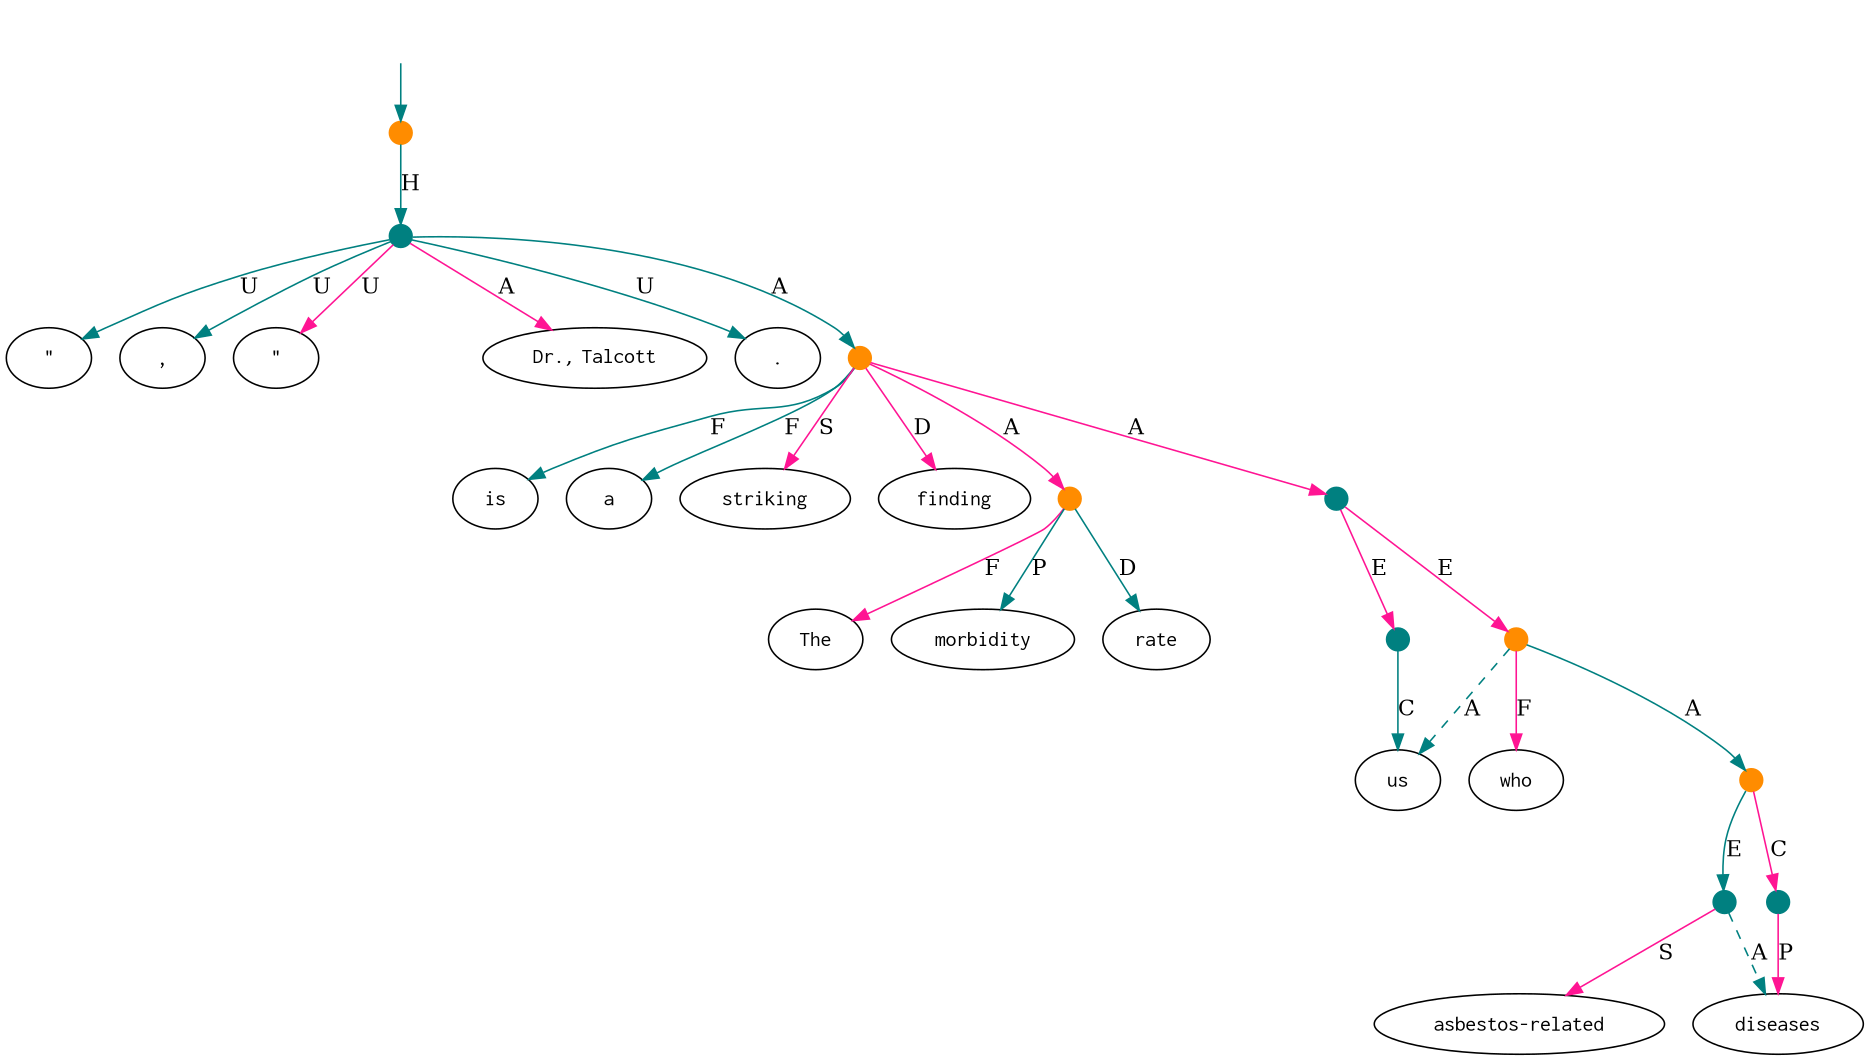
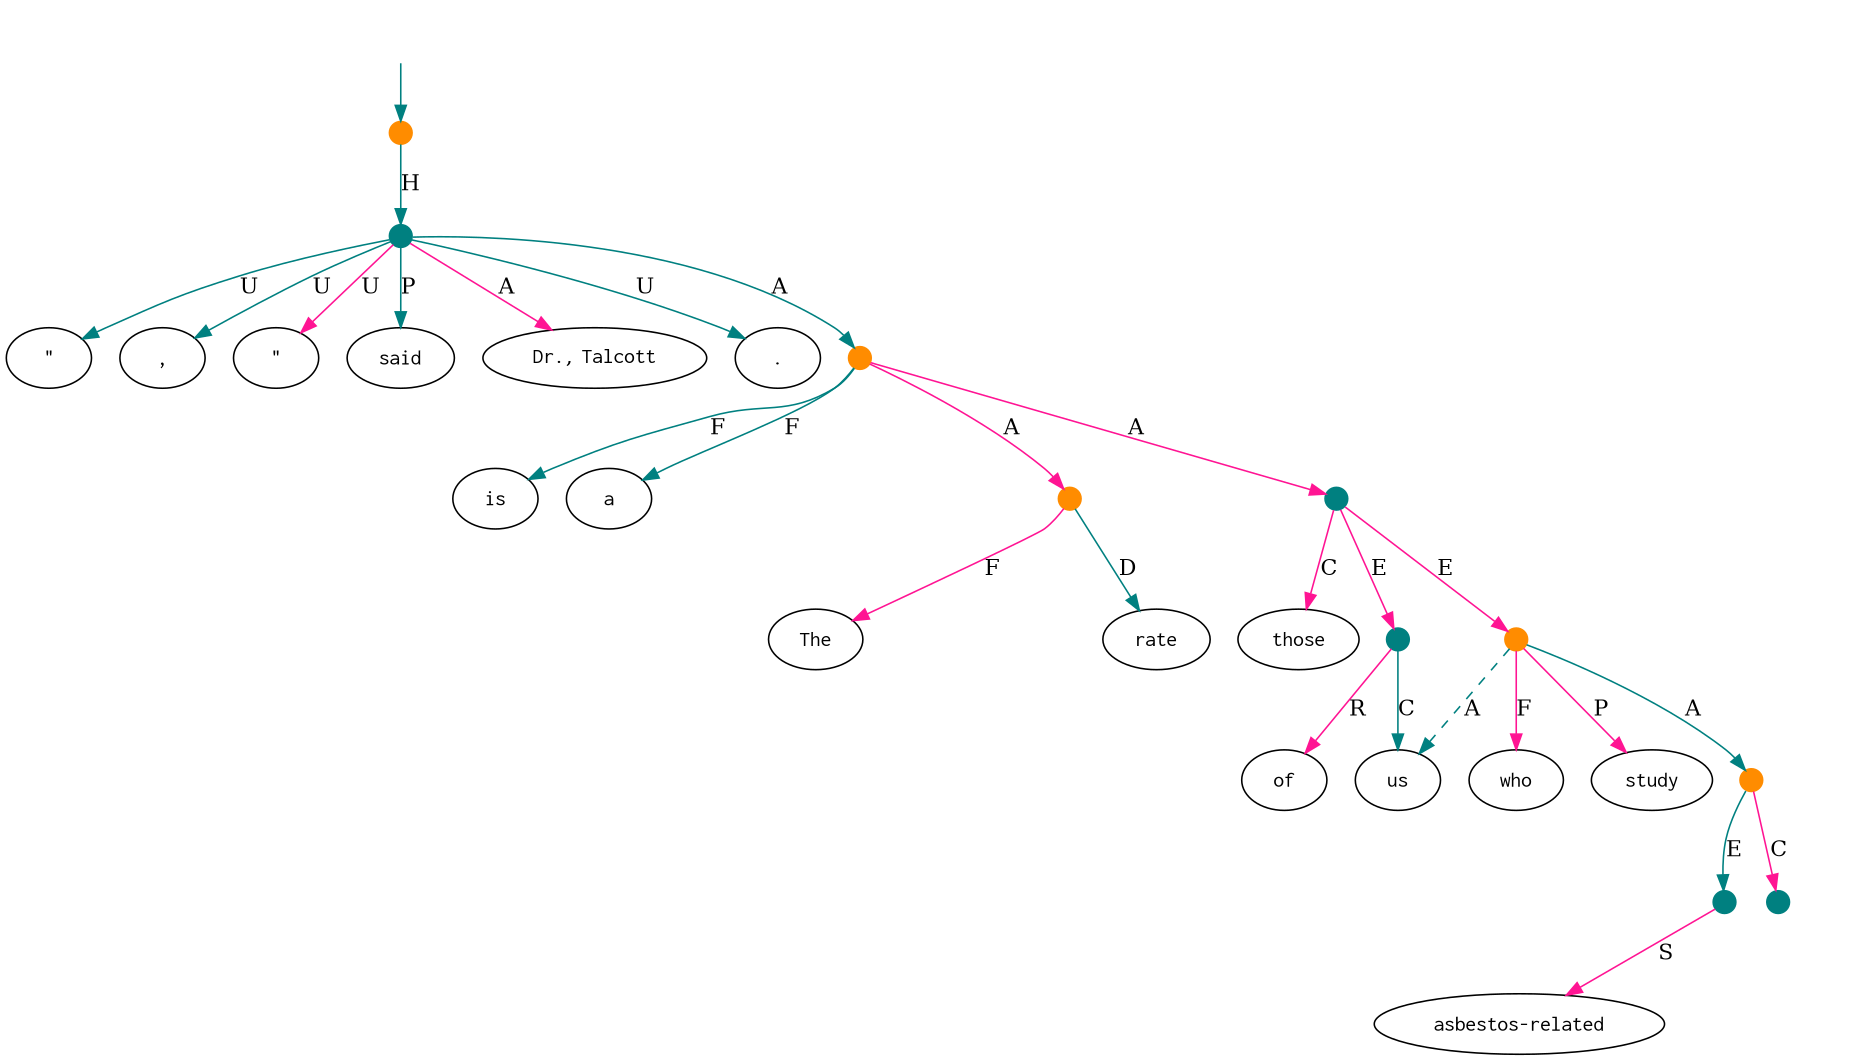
node "said": added
node "striking": removed
node "finding": removed
node "morbidity": removed
node "those": added
node "of": added
node "study": added
node "diseases": removed
